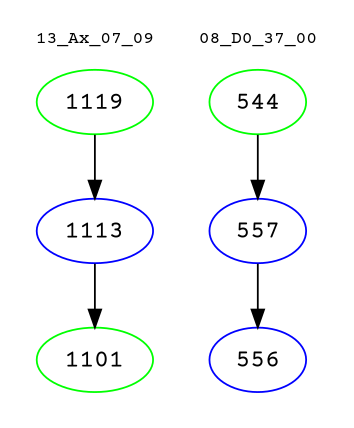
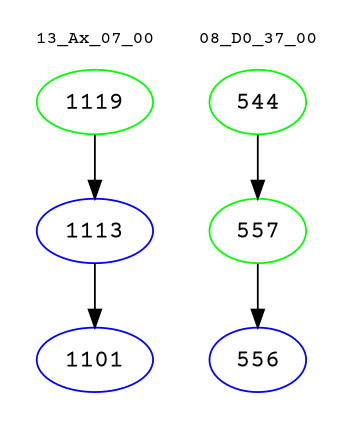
cluster "13_Ax_07_09": label "13_Ax_07_09" -> "13_Ax_07_00"
node "557": color blue -> green
node "1101": color green -> blue
